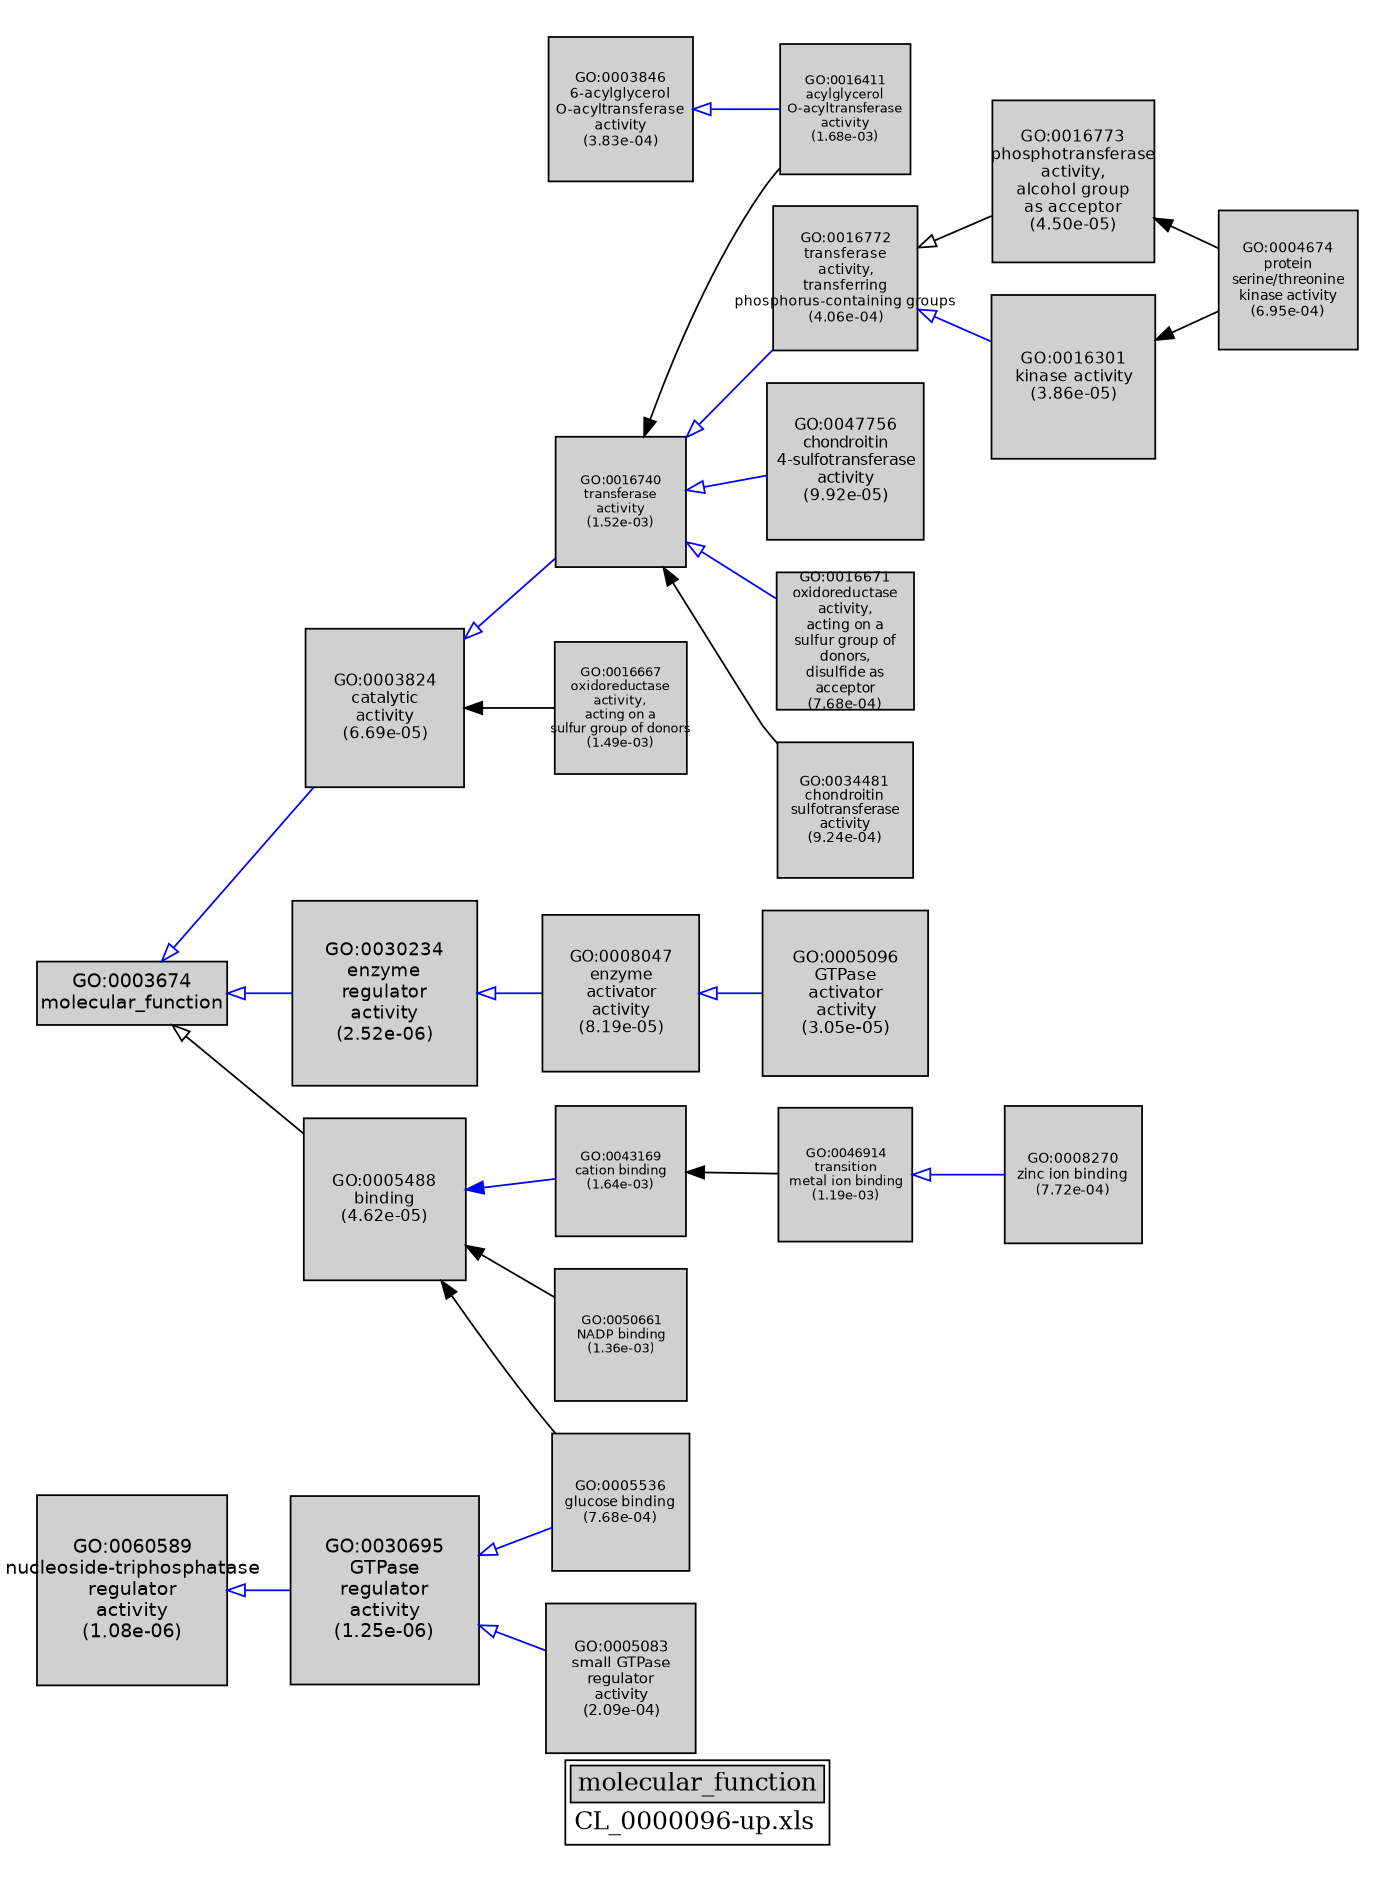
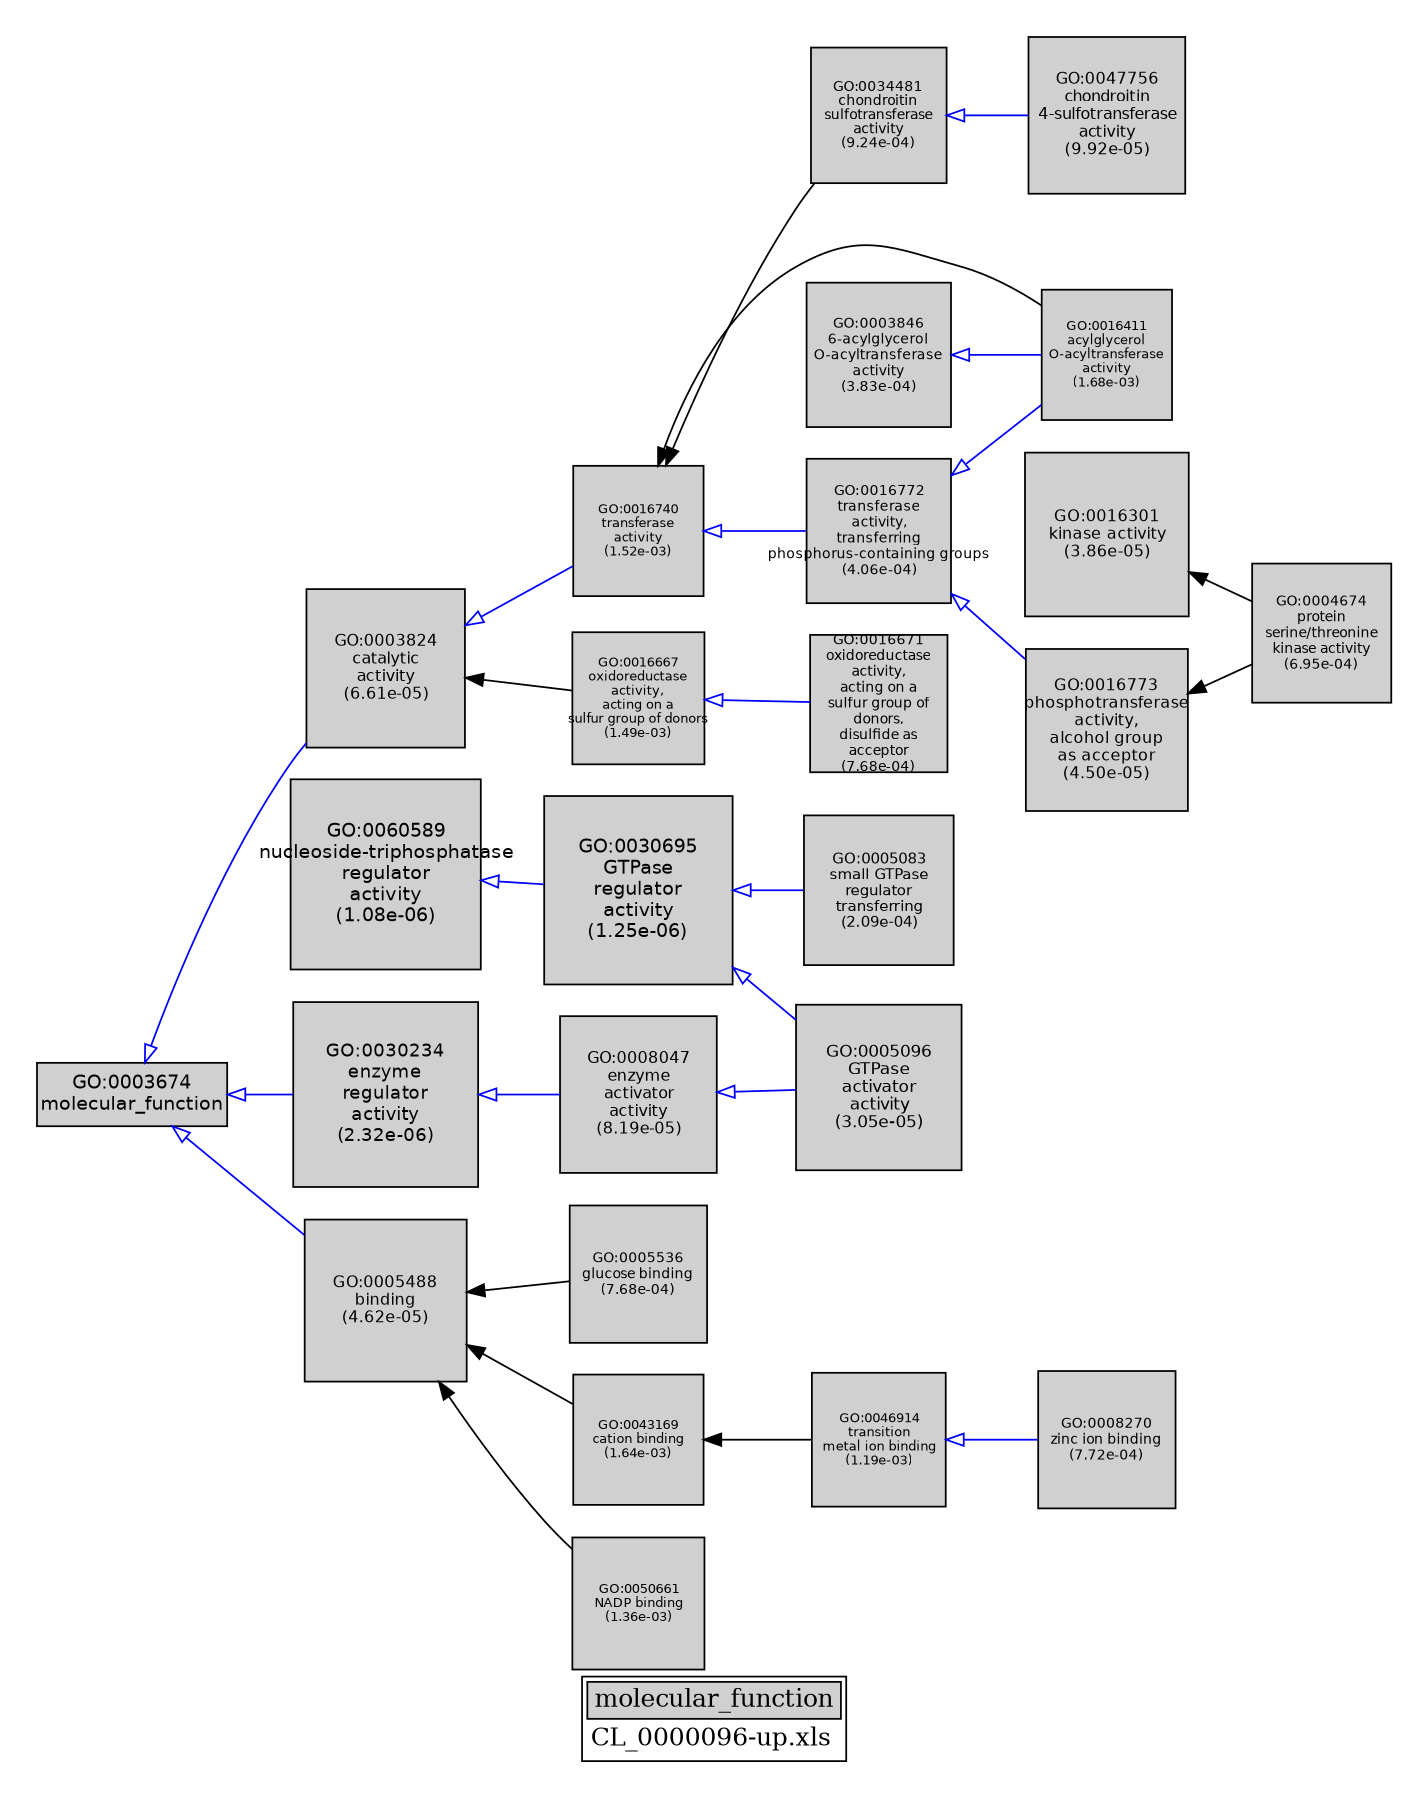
edge "GO:0016773" -> "GO:0016772": color black -> blue
edge "GO:0016301" -> "GO:0016772": now "GO:0016411" -> "GO:0016772"
edge "GO:0047756" -> "GO:0016740": now "GO:0047756" -> "GO:0034481"
edge "GO:0016671" -> "GO:0016740": now "GO:0016671" -> "GO:0016667"
node "GO:0003824": text "(6.69e-05)" -> "(6.61e-05)"
node "GO:0030234": text "(2.52e-06)" -> "(2.32e-06)"
edge "GO:0005488" -> "GO:0003674": color black -> blue
edge "GO:0043169" -> "GO:0005488": color blue -> black
edge "GO:0005536" -> "GO:0030695": now "GO:0005096" -> "GO:0030695"
node "GO:0005083": text "activity" -> "transferring"
